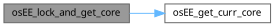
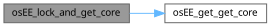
node "osEE_get_curr_core": label "osEE_get_curr_core" -> "osEE_get_get_core"
